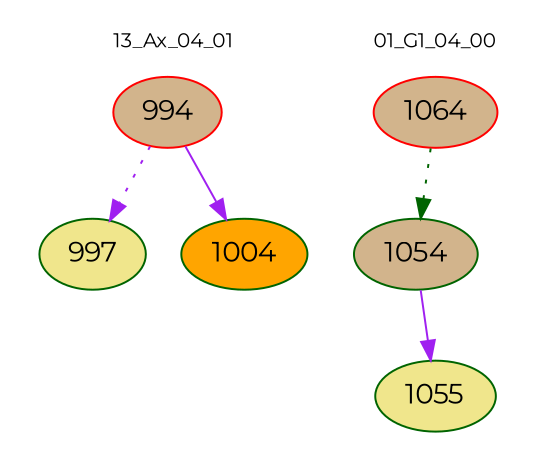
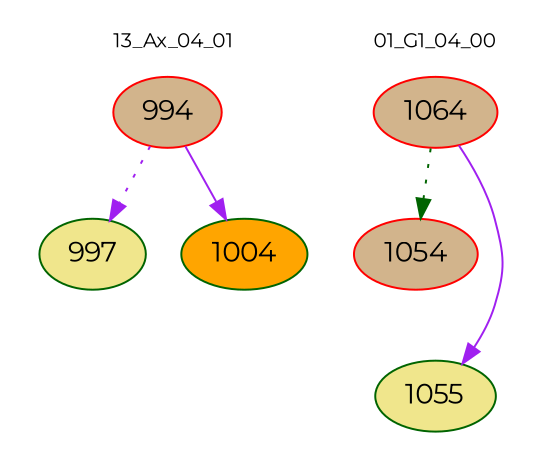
node "1054": color darkgreen -> red
edge "1054" -> "1055": now "1064" -> "1055"
